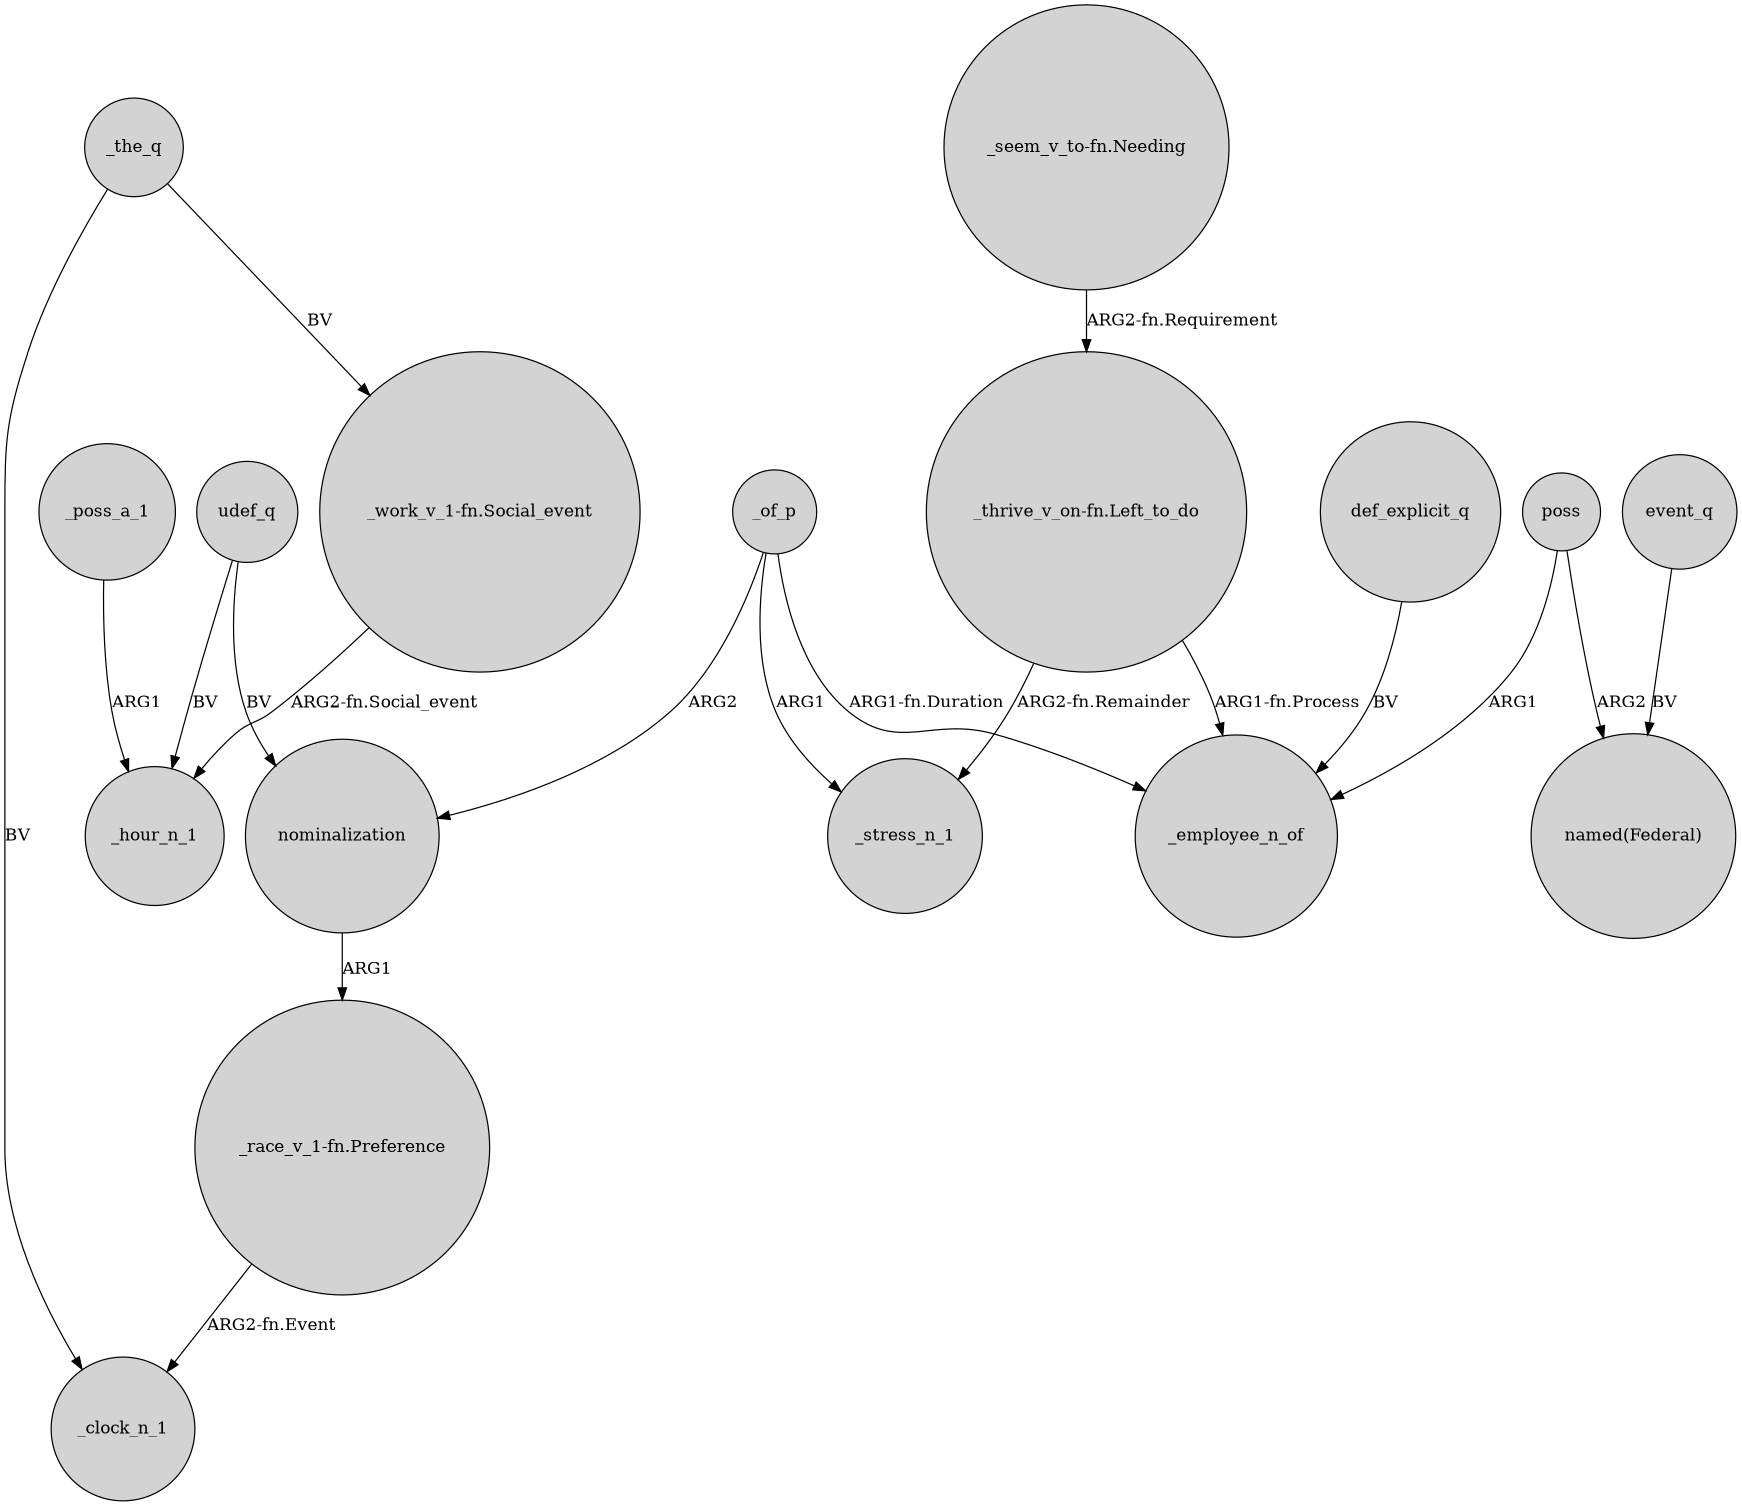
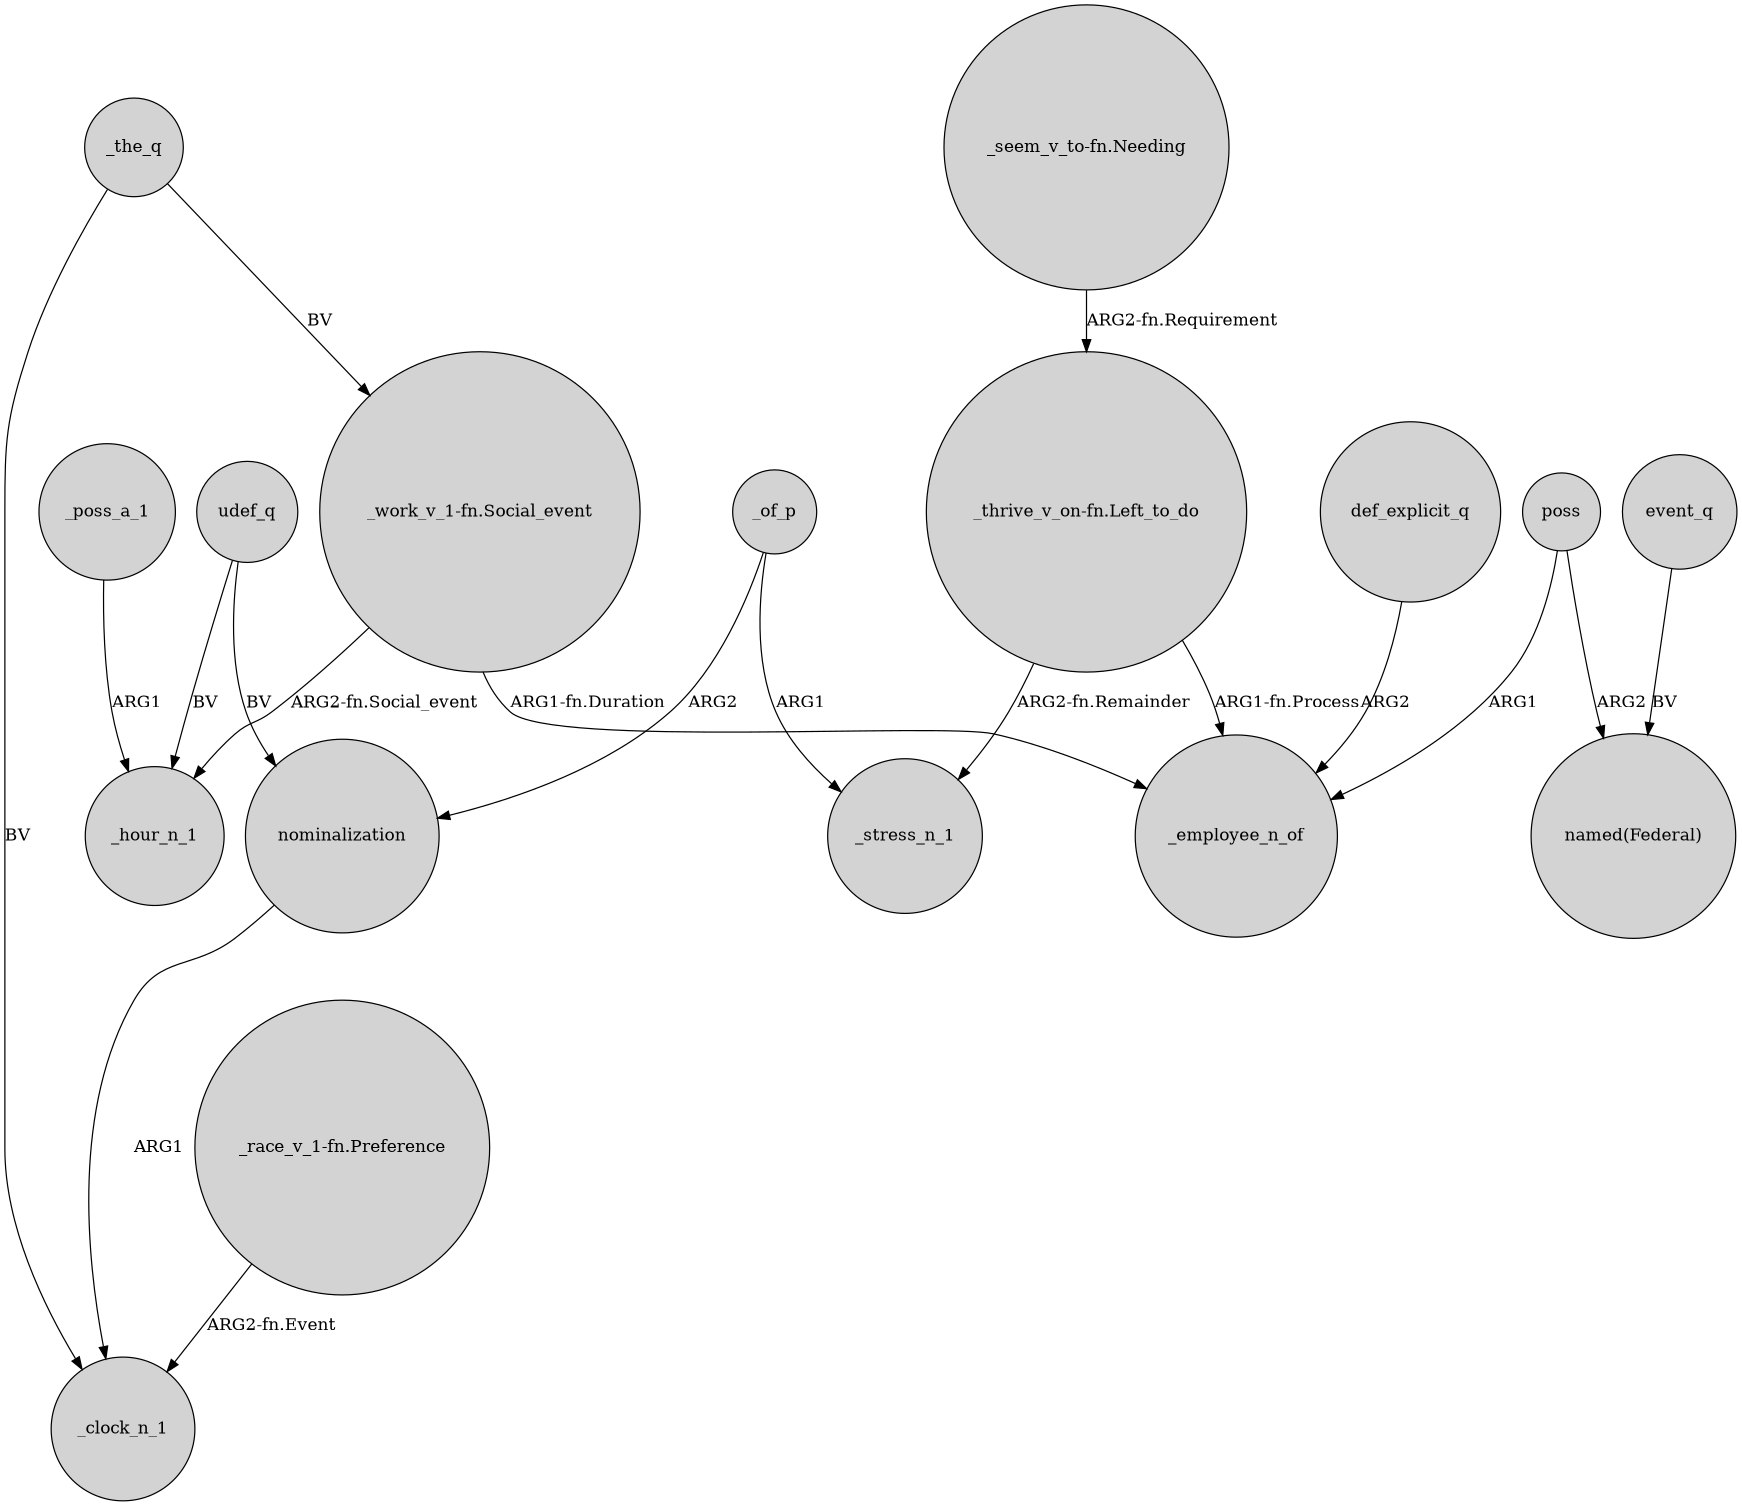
edge "def_explicit_q" -> "_employee_n_of": label "BV" -> "ARG2"
edge "_of_p" -> "_employee_n_of": now "_work_v_1-fn.Social_event" -> "_employee_n_of"
edge "nominalization" -> "_race_v_1-fn.Preference": now "nominalization" -> "_clock_n_1"
